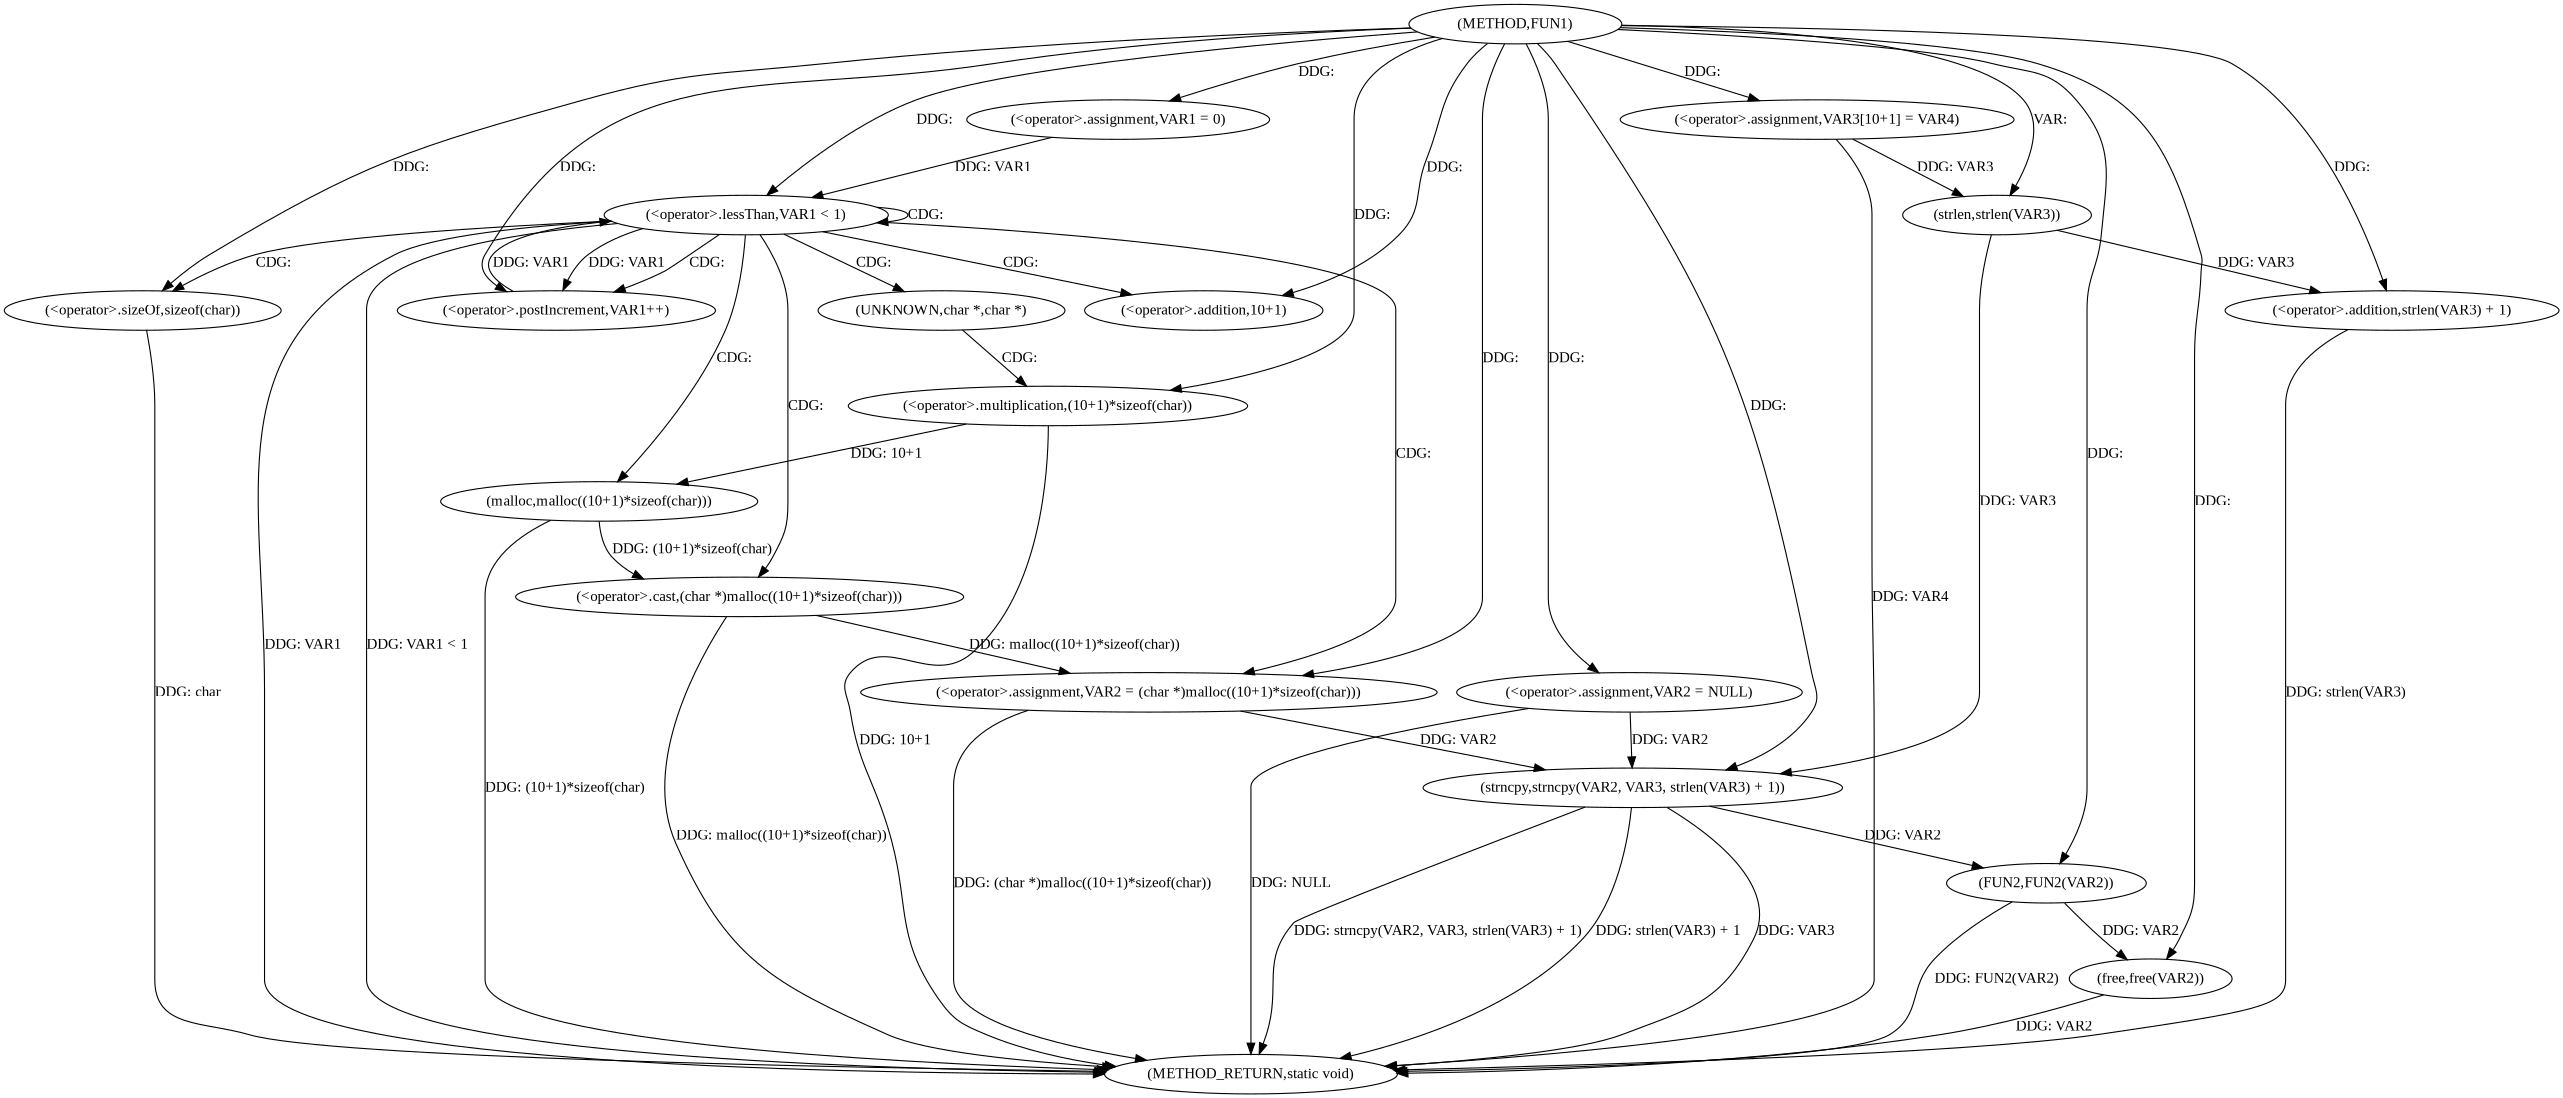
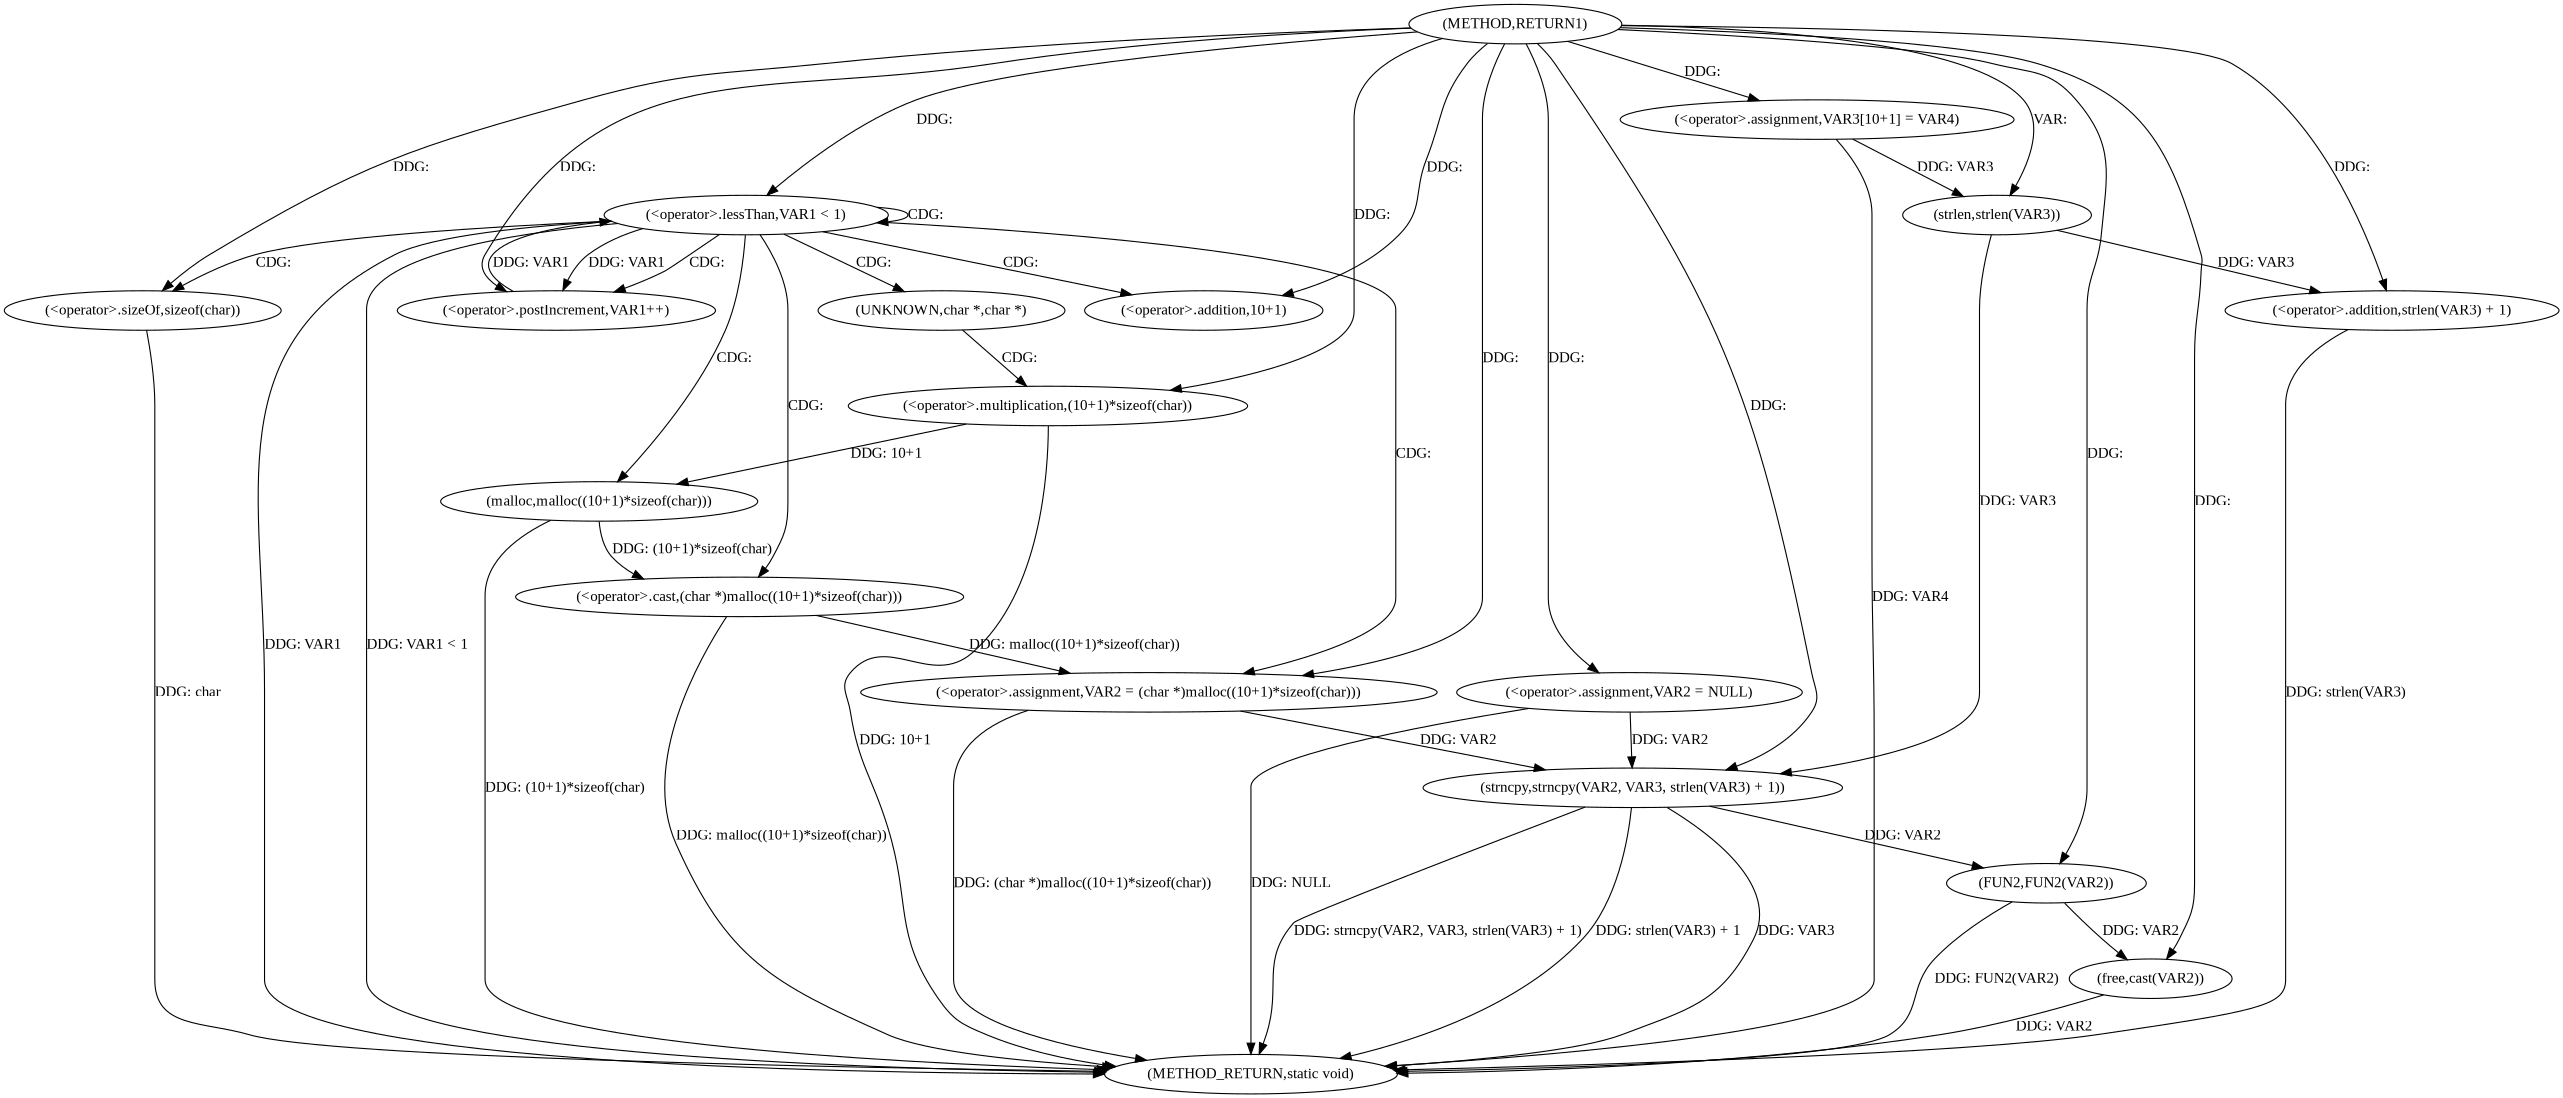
node "(METHOD,FUN1)": label "(METHOD,FUN1)" -> "(METHOD,RETURN1)"
node "(<operator>.assignment,VAR1 = 0)": removed
node "(free,free(VAR2))": label "(free,free(VAR2))" -> "(free,cast(VAR2))"
